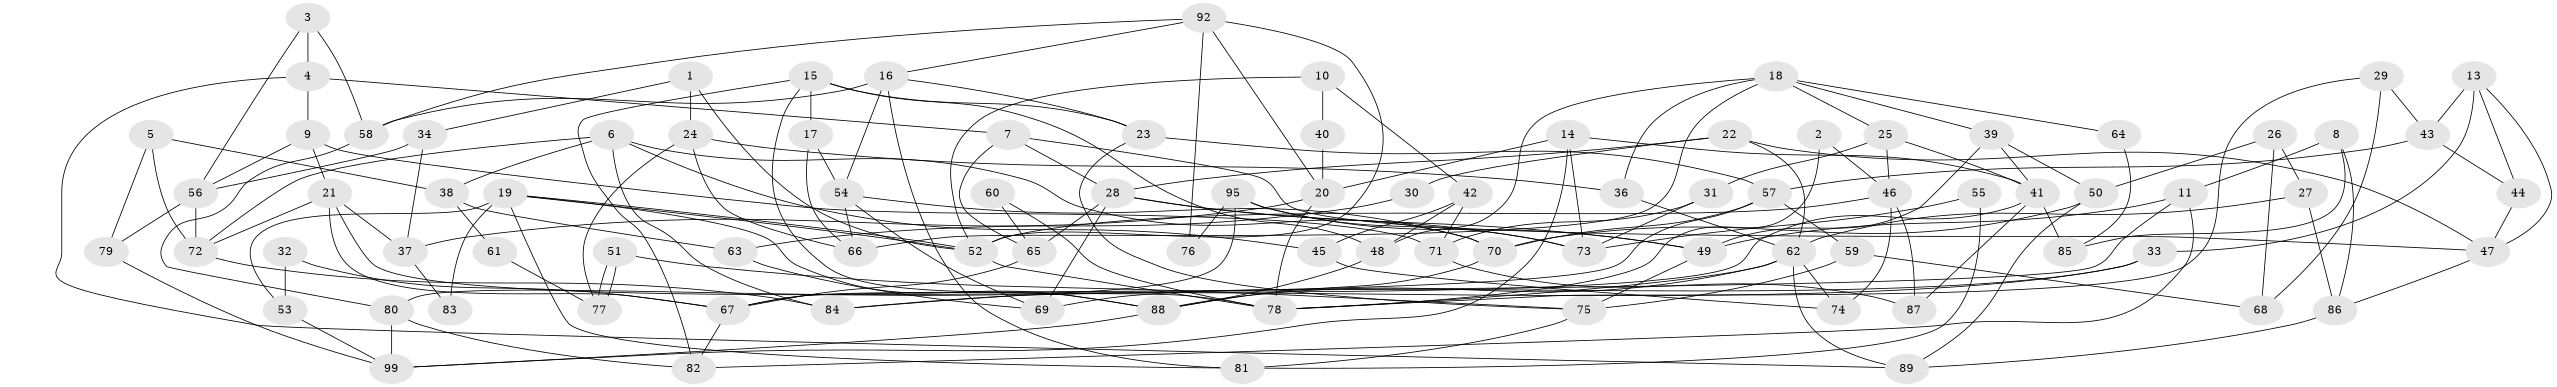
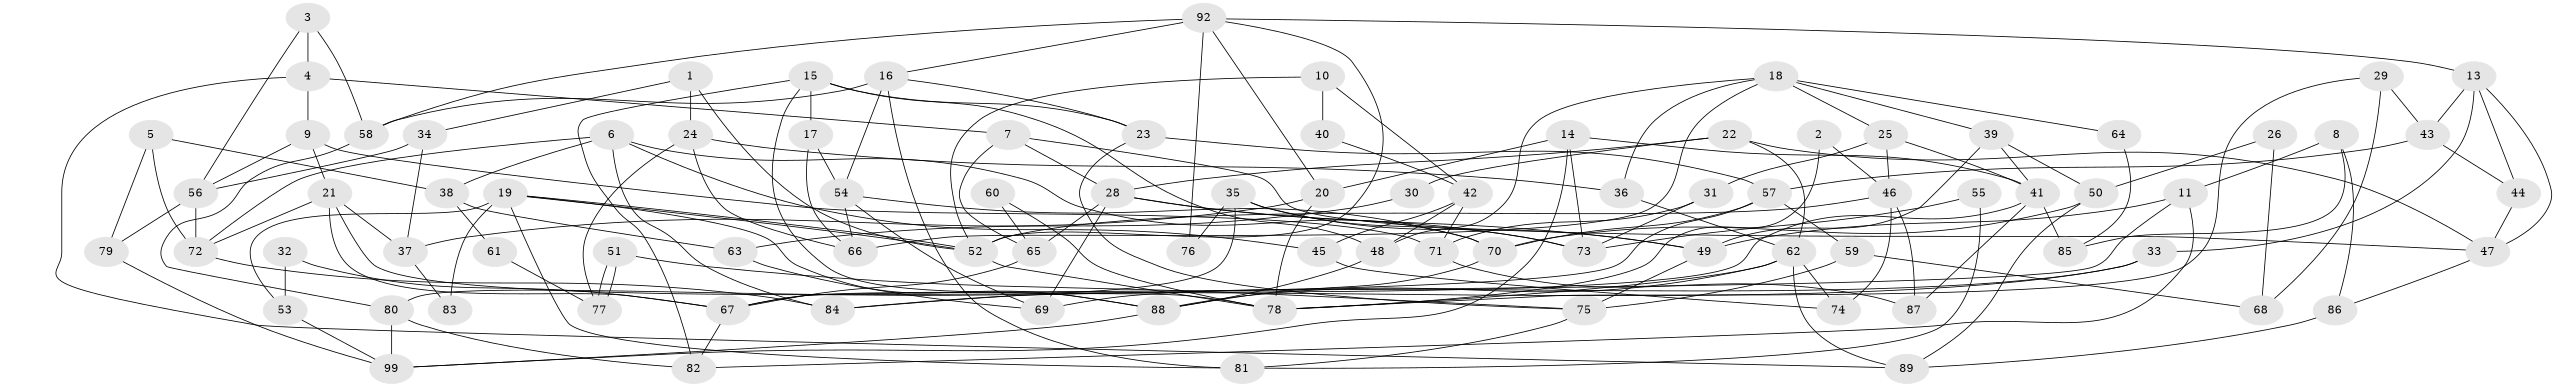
edge "92" -- "13": added
edge "40" -- "20": now "40" -- "42"
node "95": label "95" -> "35"
node "27": removed
